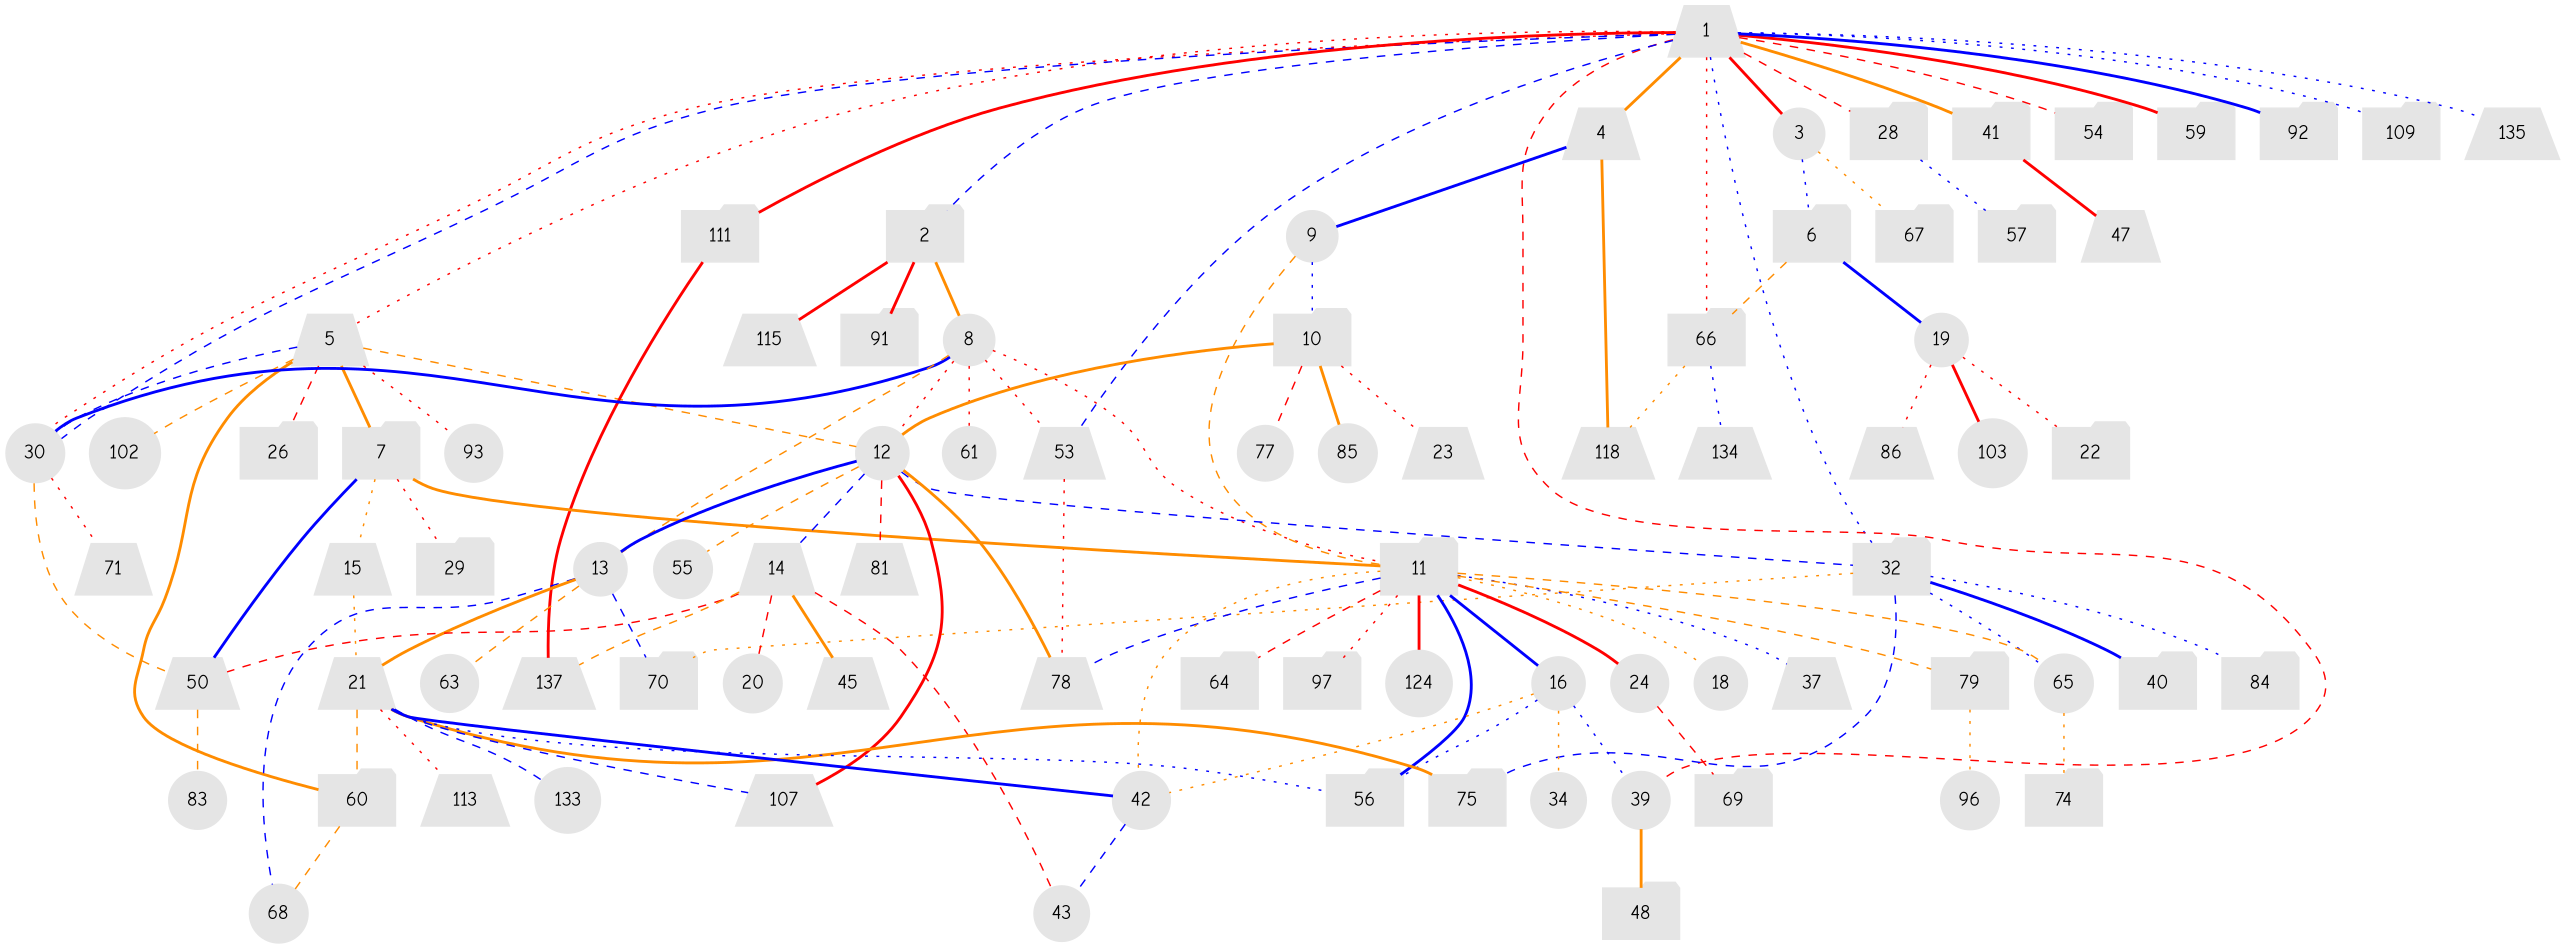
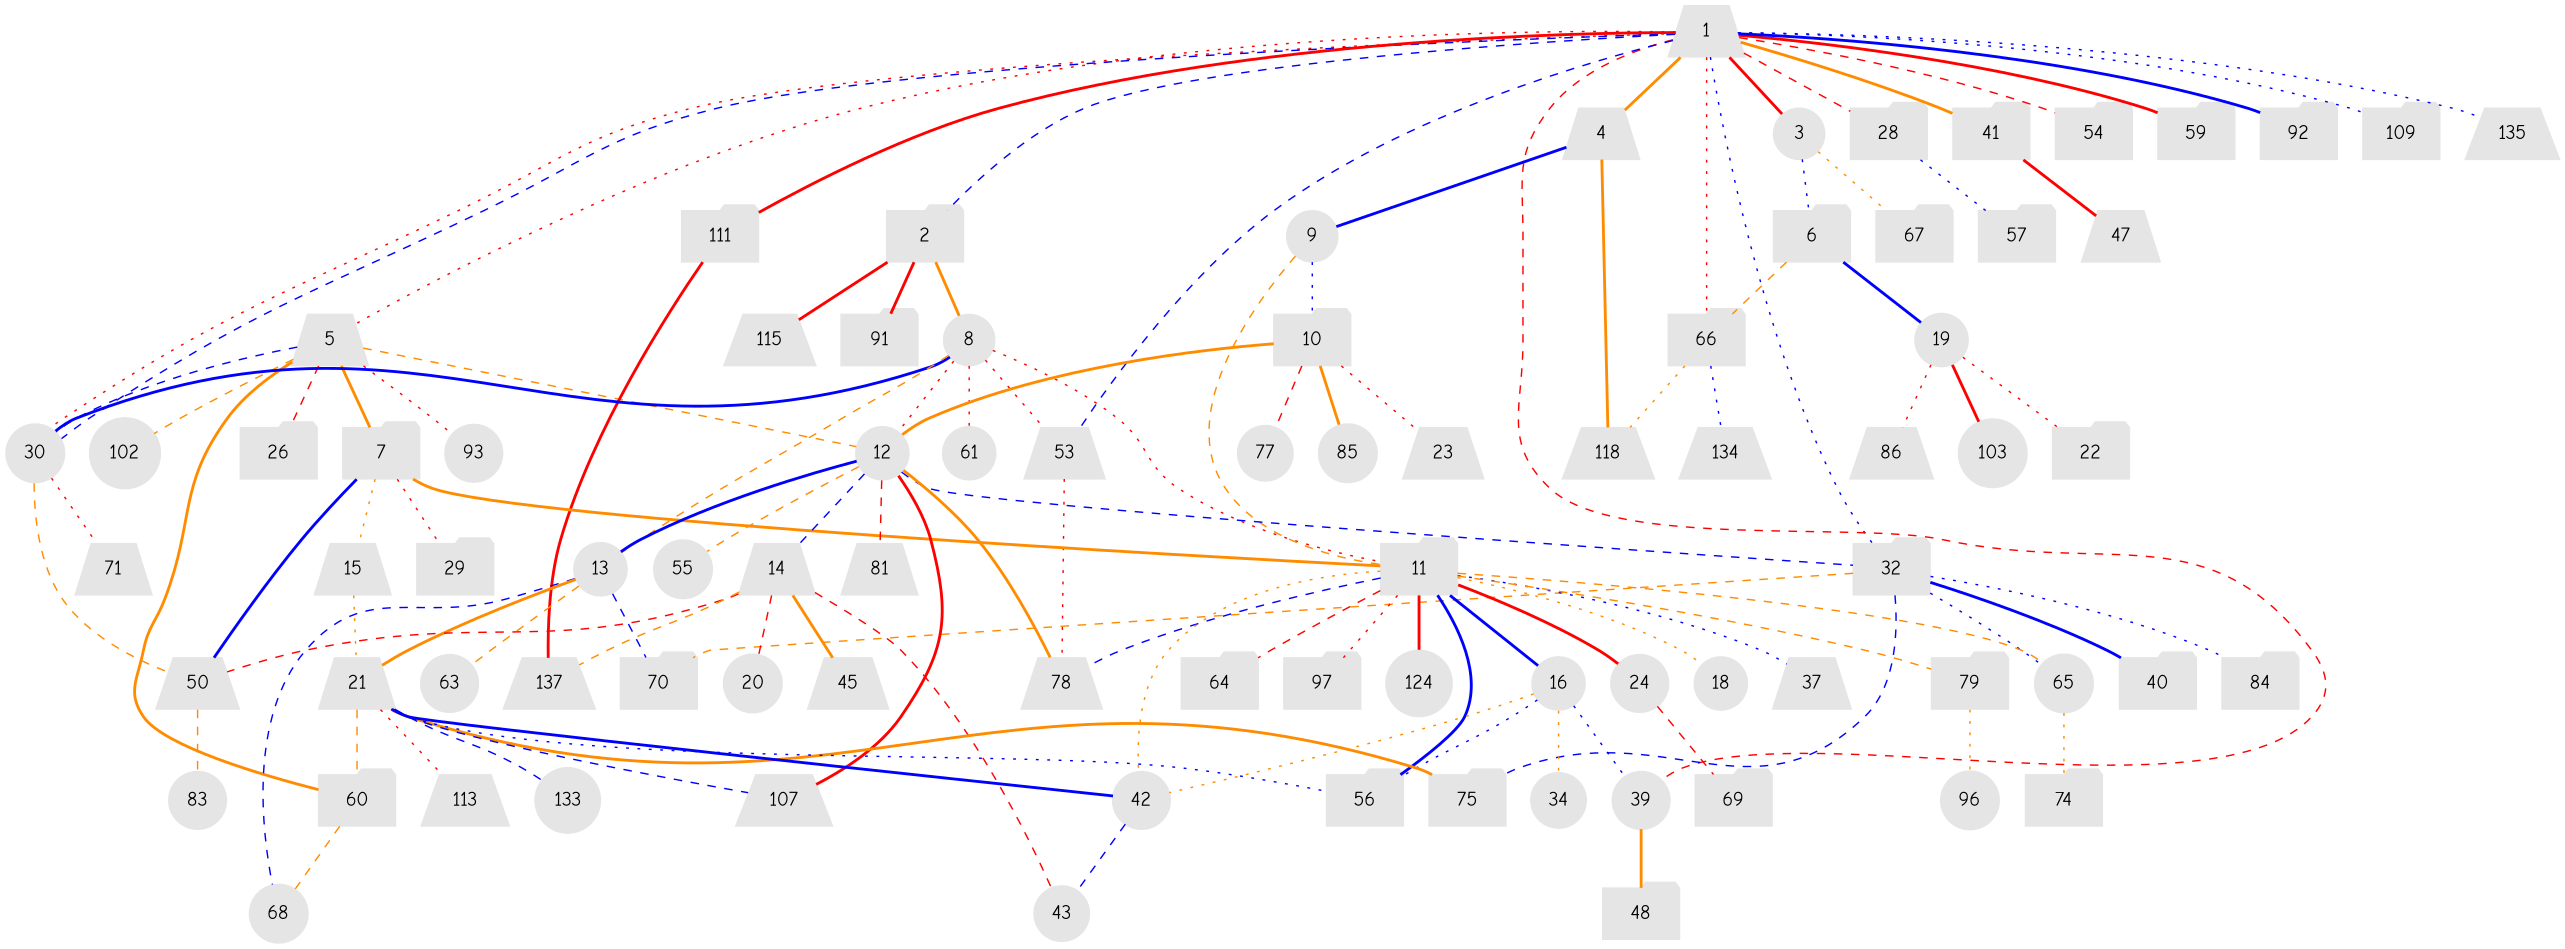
edge "32" -- "70": style dotted -> dashed
